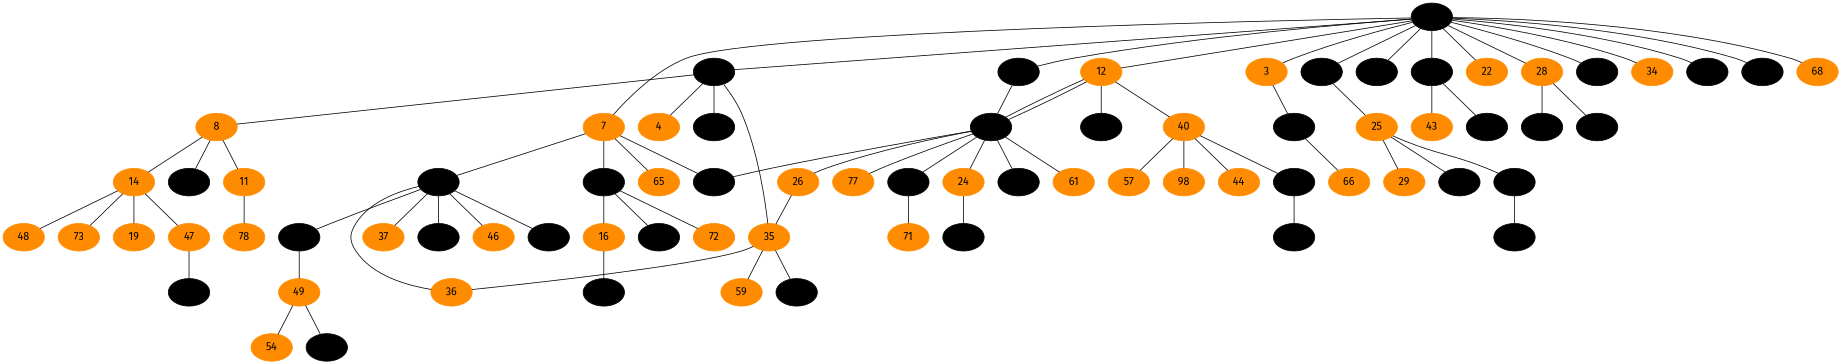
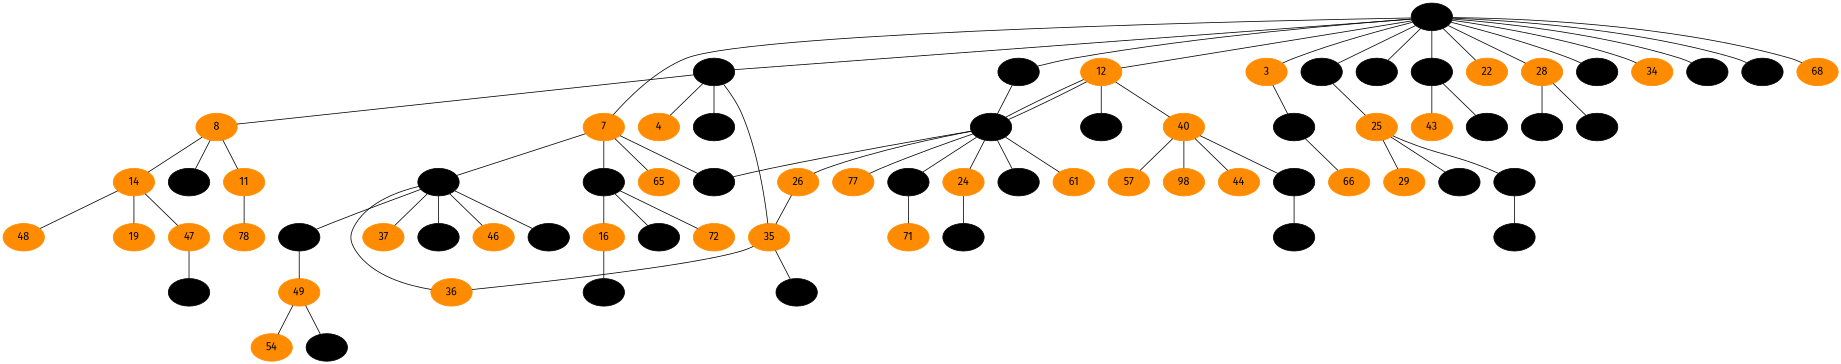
node "73": removed
node "59": removed
